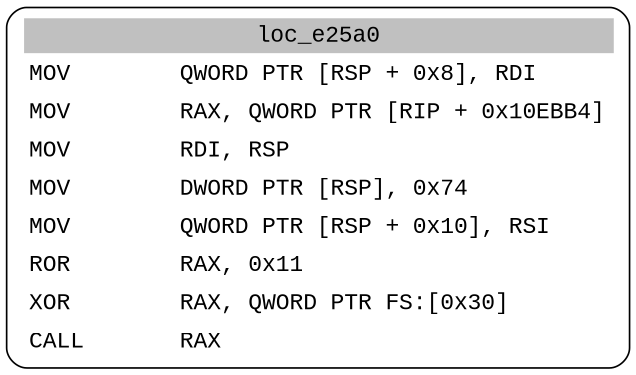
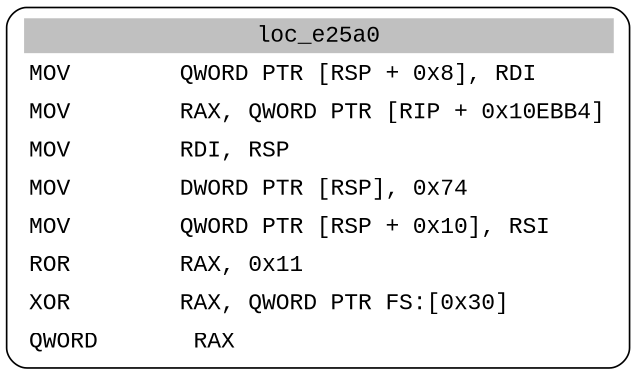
node "loc_e25a0": text "CALL       RAX" -> "QWORD       RAX"
